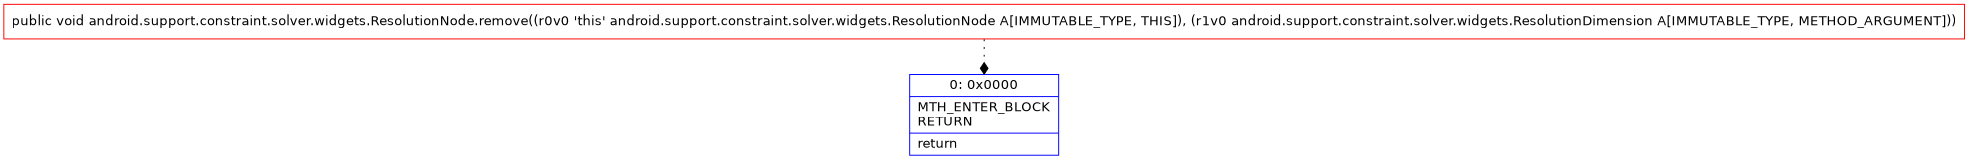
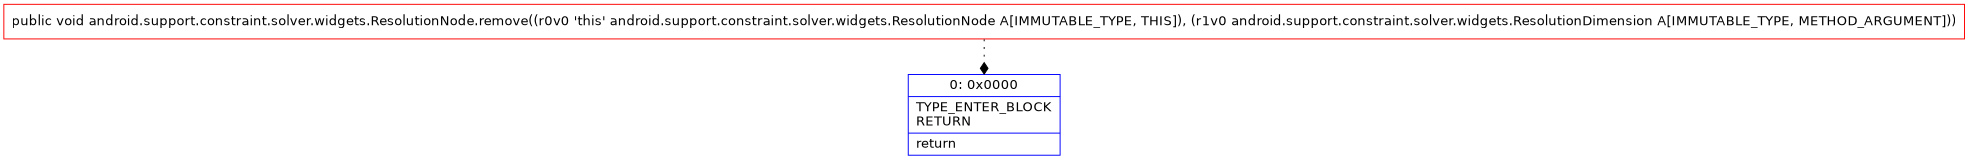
node "0: 0x0000": text "MTH_ENTER_BLOCK" -> "TYPE_ENTER_BLOCK"
